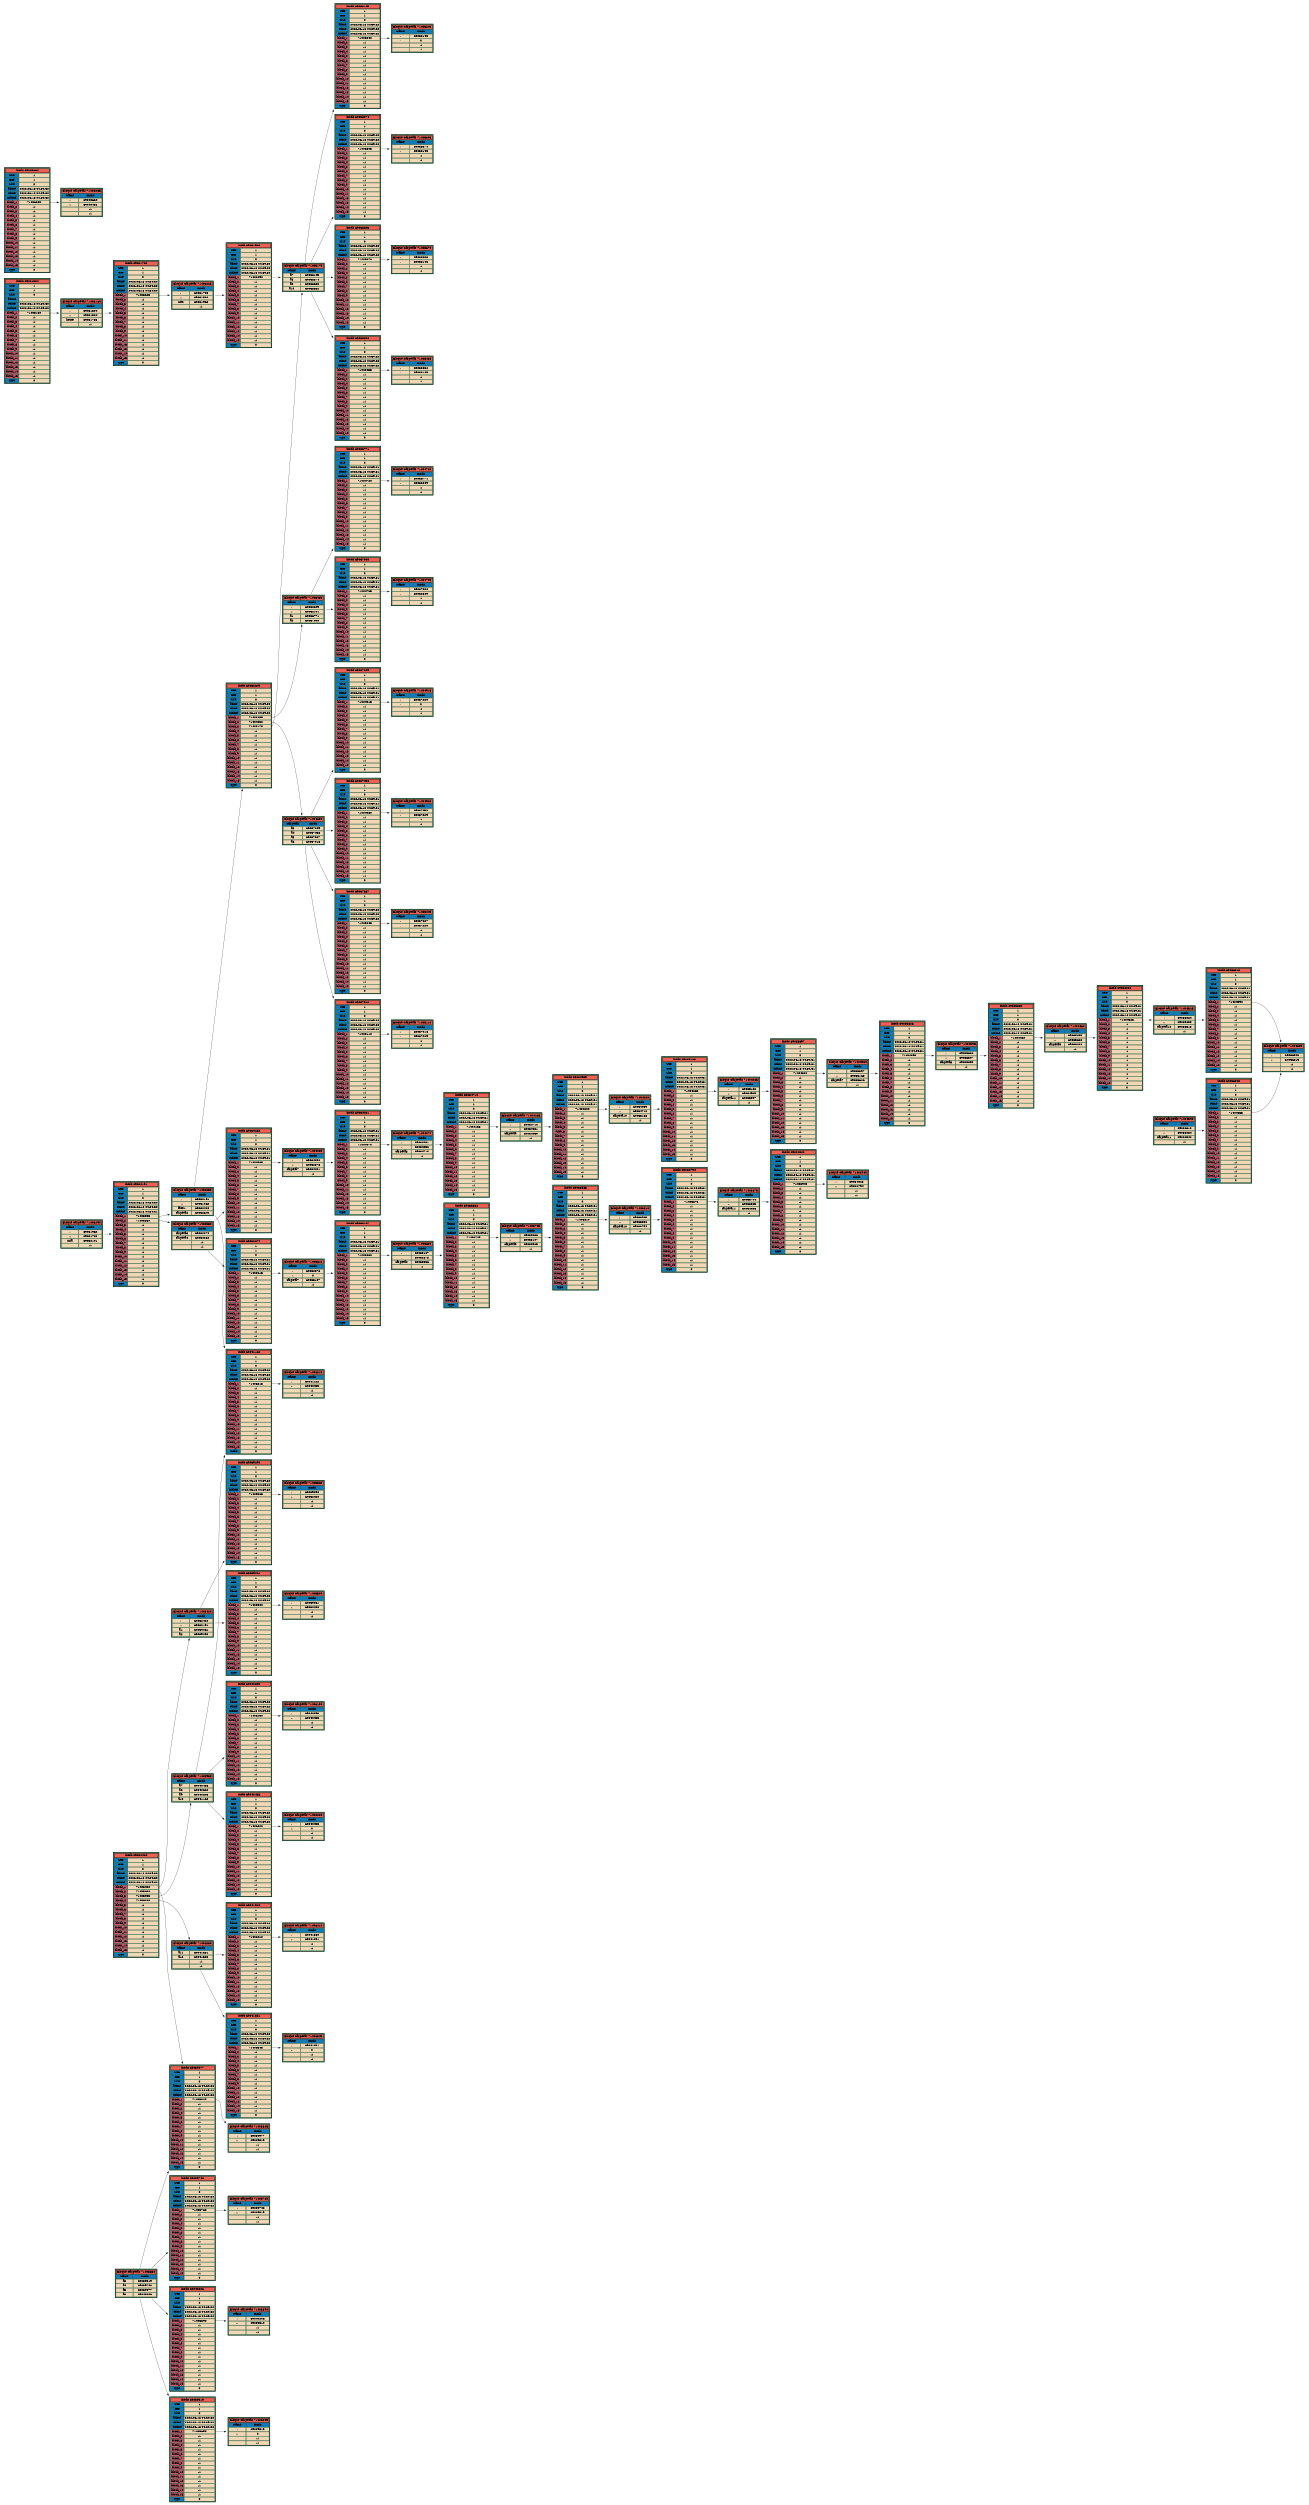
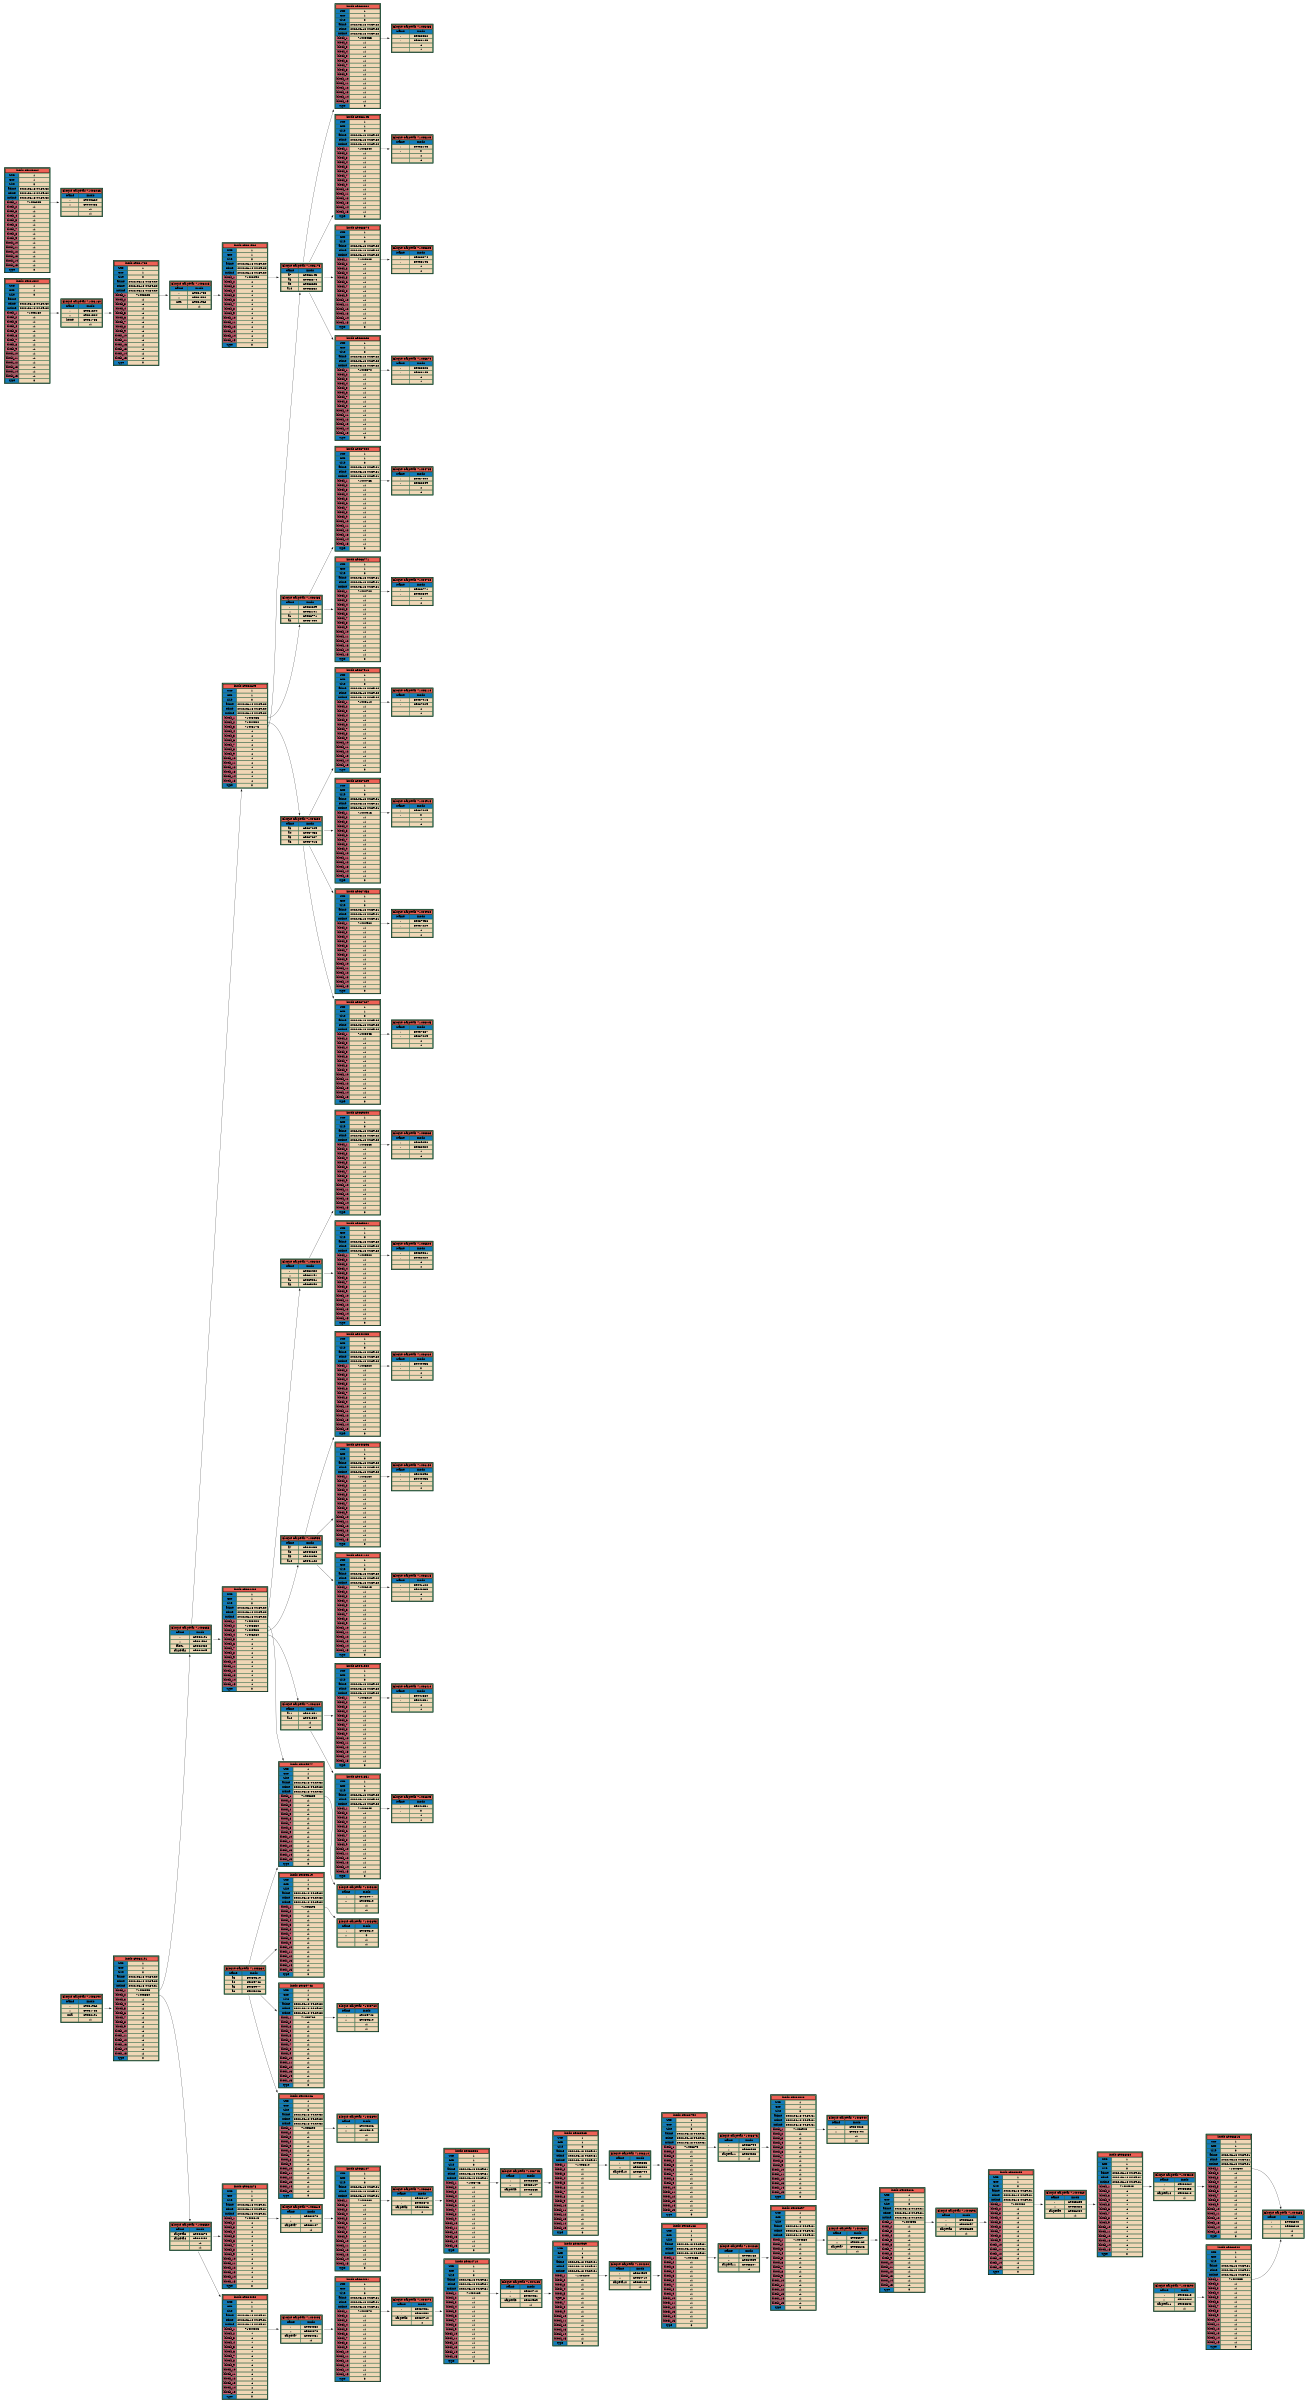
node "Bloque Carpetas 71404850": text "Carpetas" -> "Name"
edge "Bloque Carpetas 71403355" -> "inodo 69041122": now "Bloque Carpetas 71403355" -> "inodo 69032420"
node "inodo 69041122": text "inodo" -> "type"
